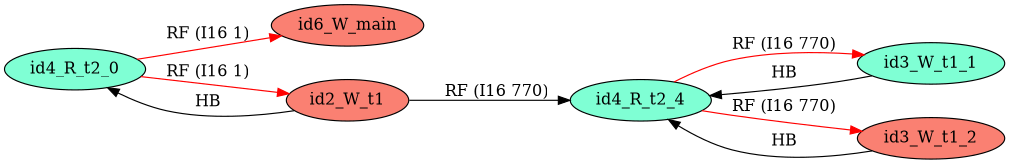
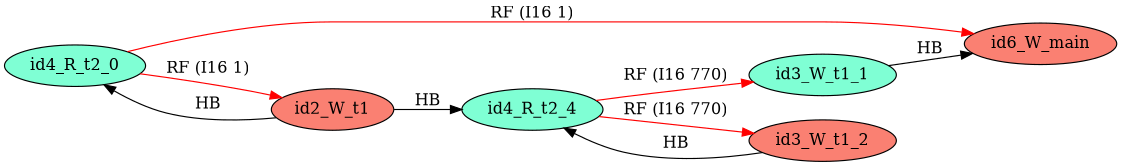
edge "id3_W_t1_1" -> "id4_R_t2_4": now "id3_W_t1_1" -> "id6_W_main"
edge "id2_W_t1" -> "id4_R_t2_4": label "RF (I16 770)" -> "HB"
